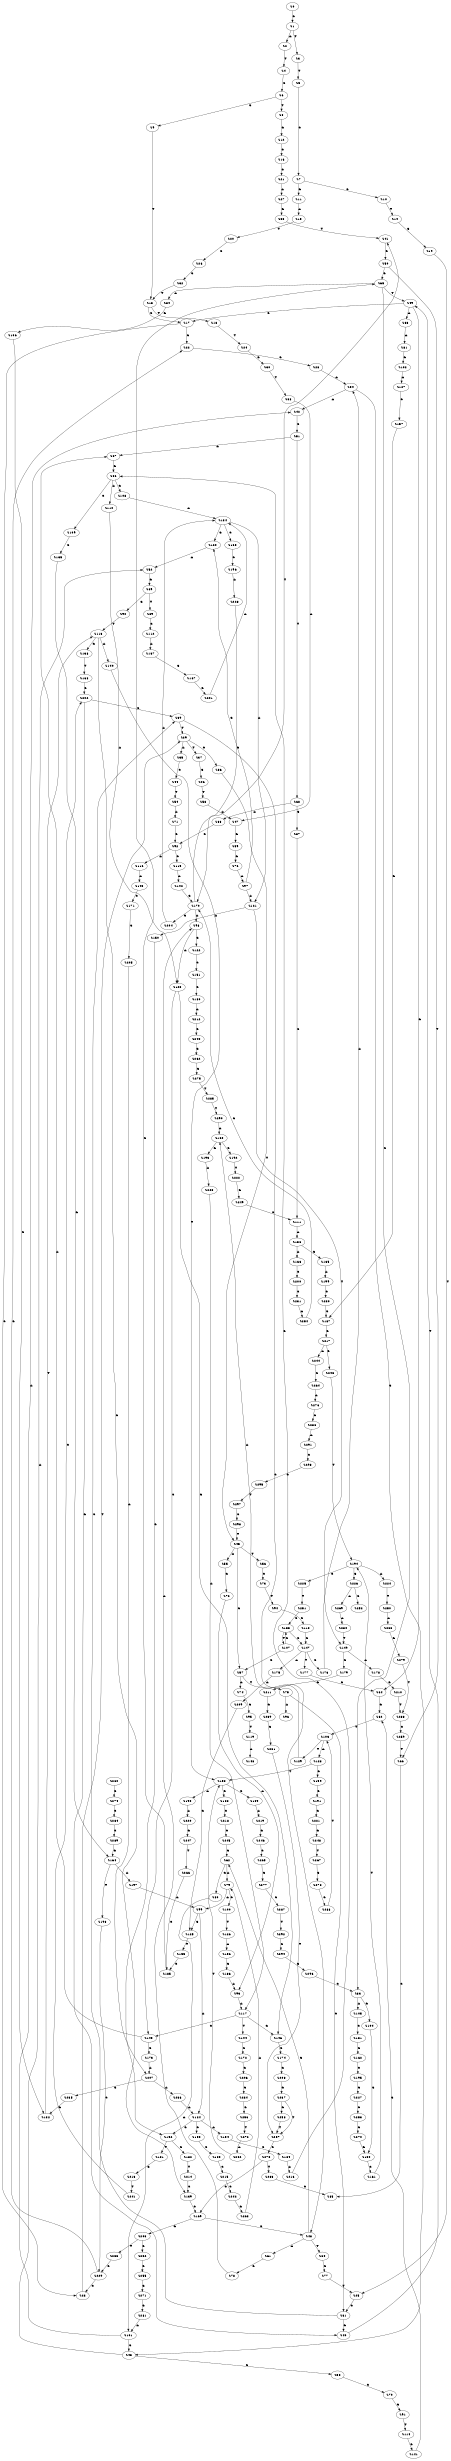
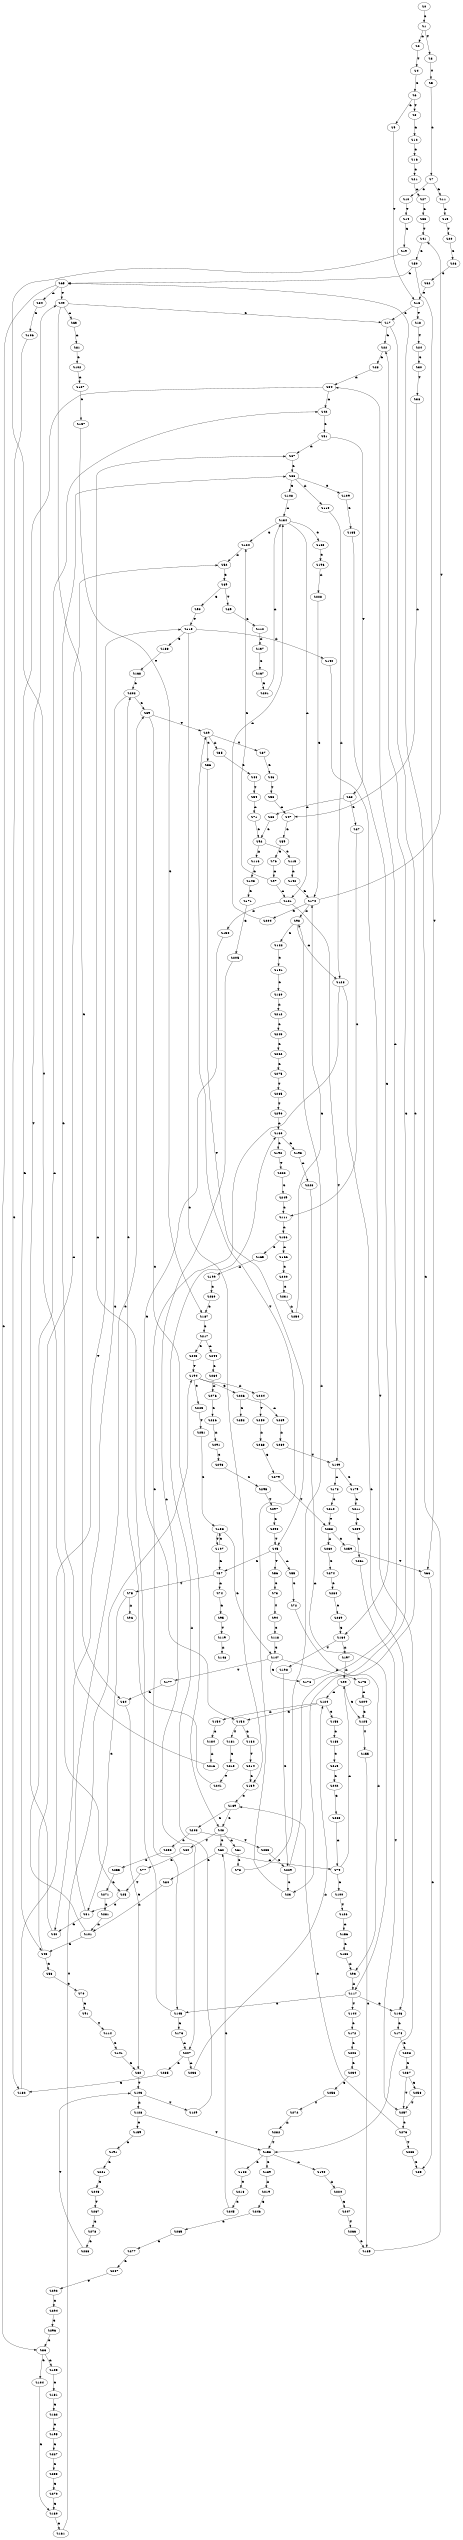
edge "S238" -> "S260": added, label "A"
